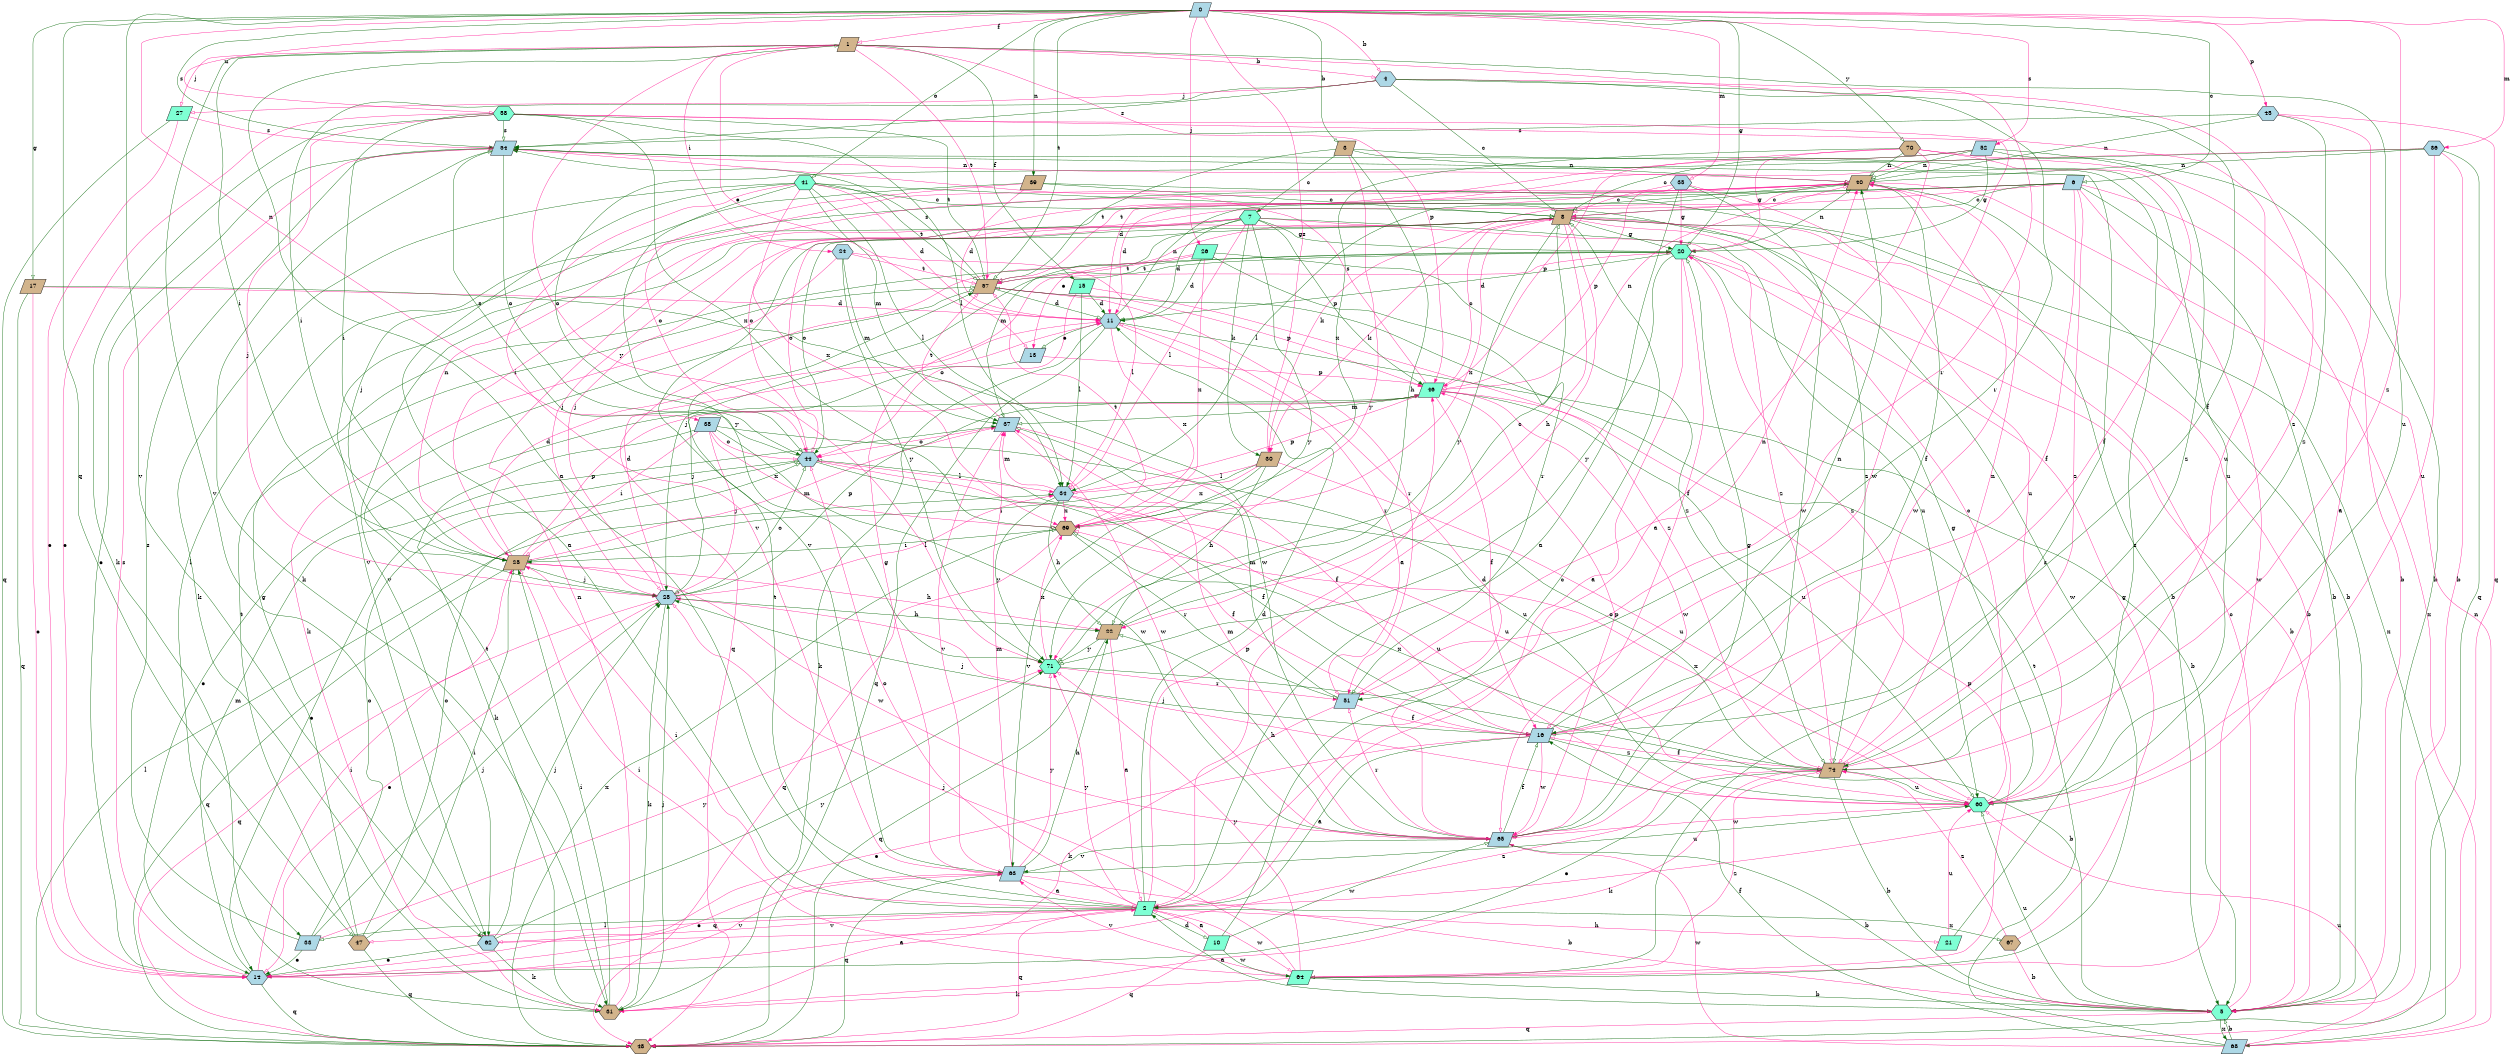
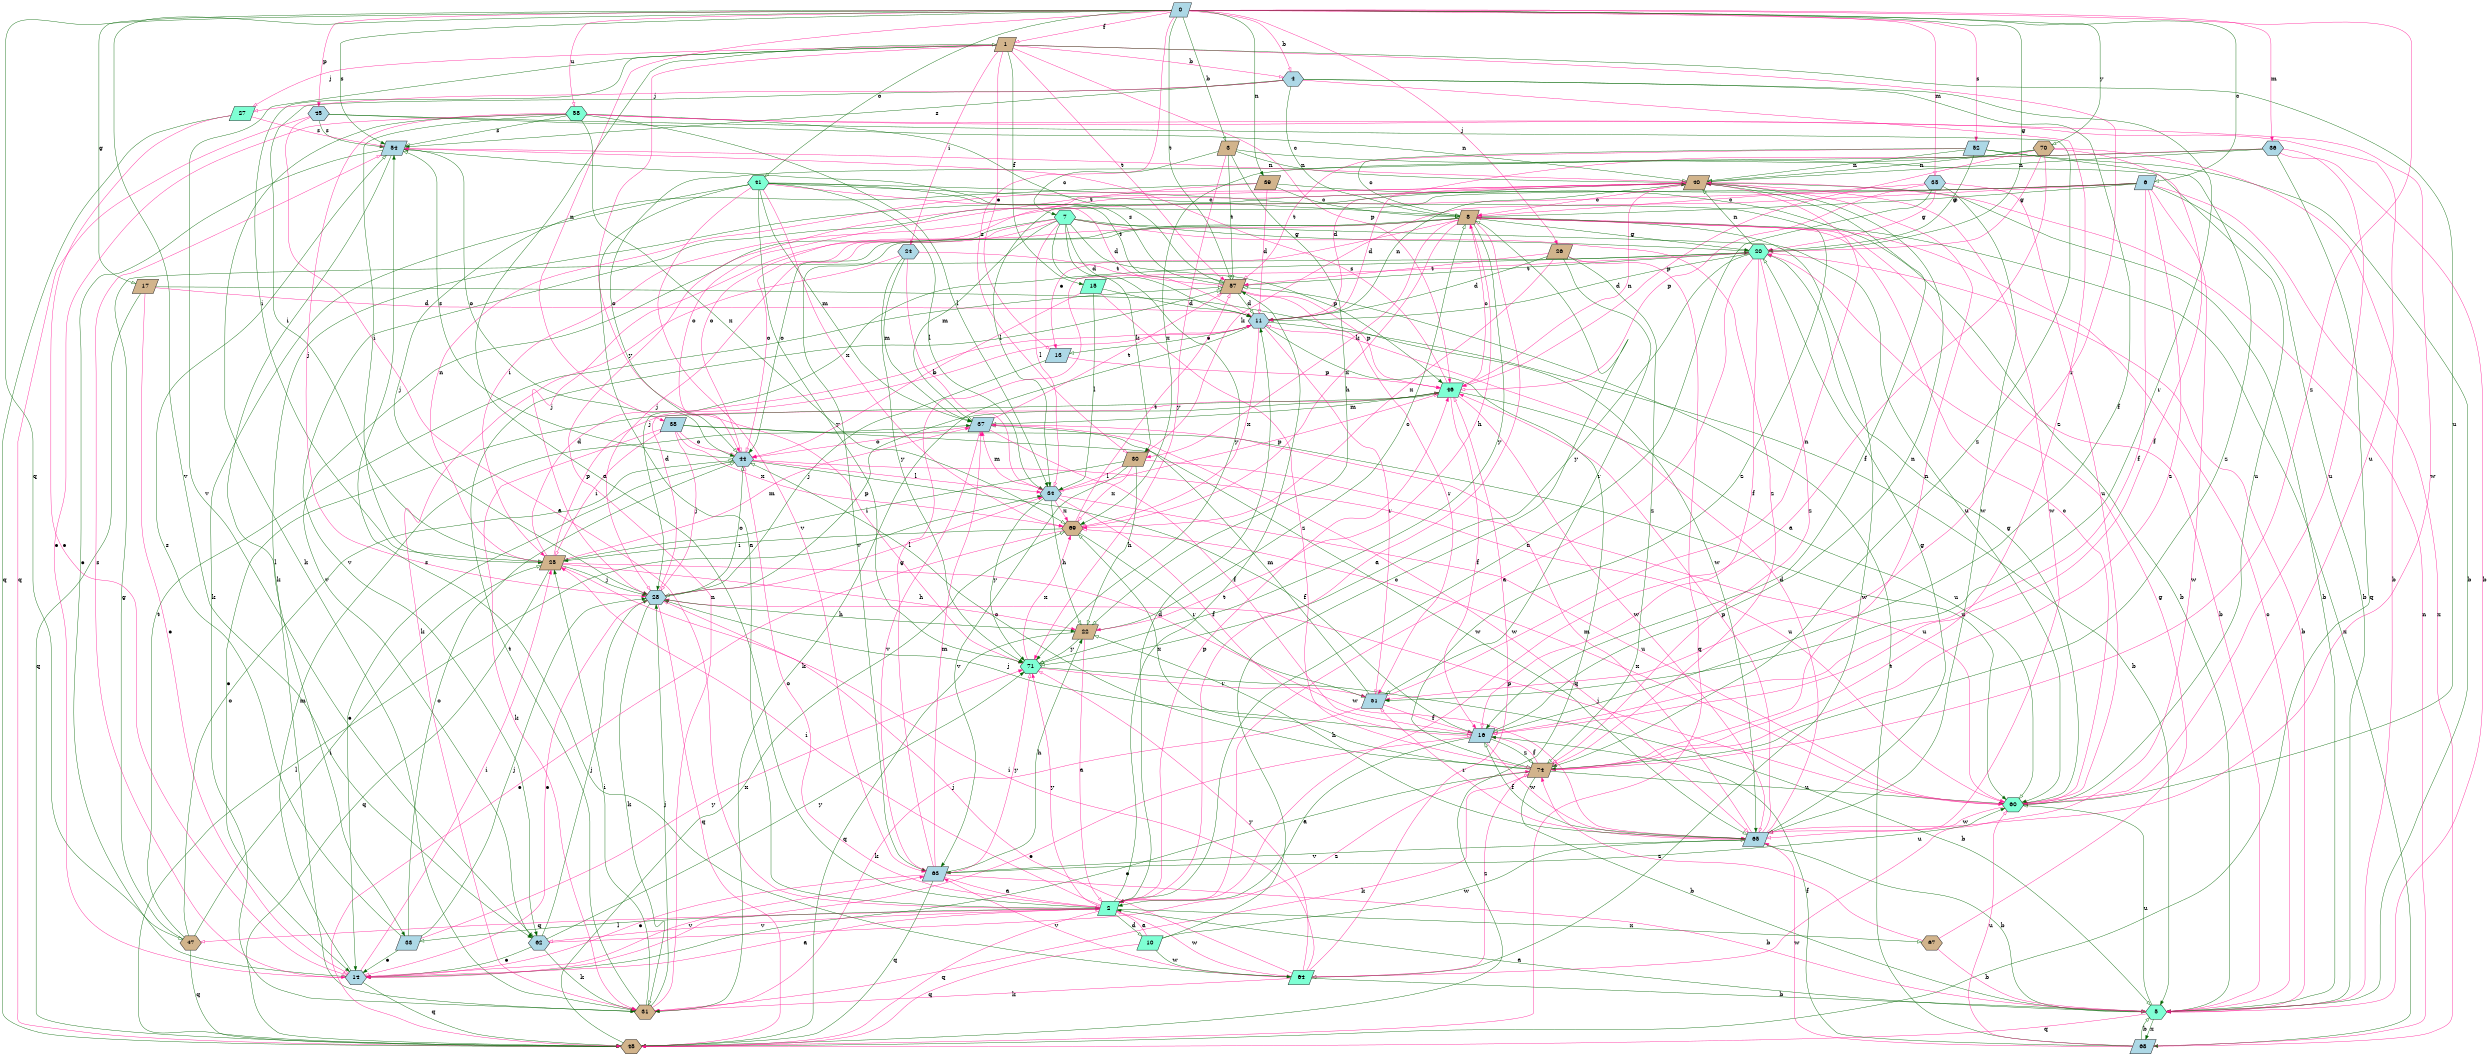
node "26": fillcolor aquamarine -> tan
edge "38" -> "31": color darkgreen -> deeppink
edge "69" -> "48": label "q" -> "e"
node "21": removed
